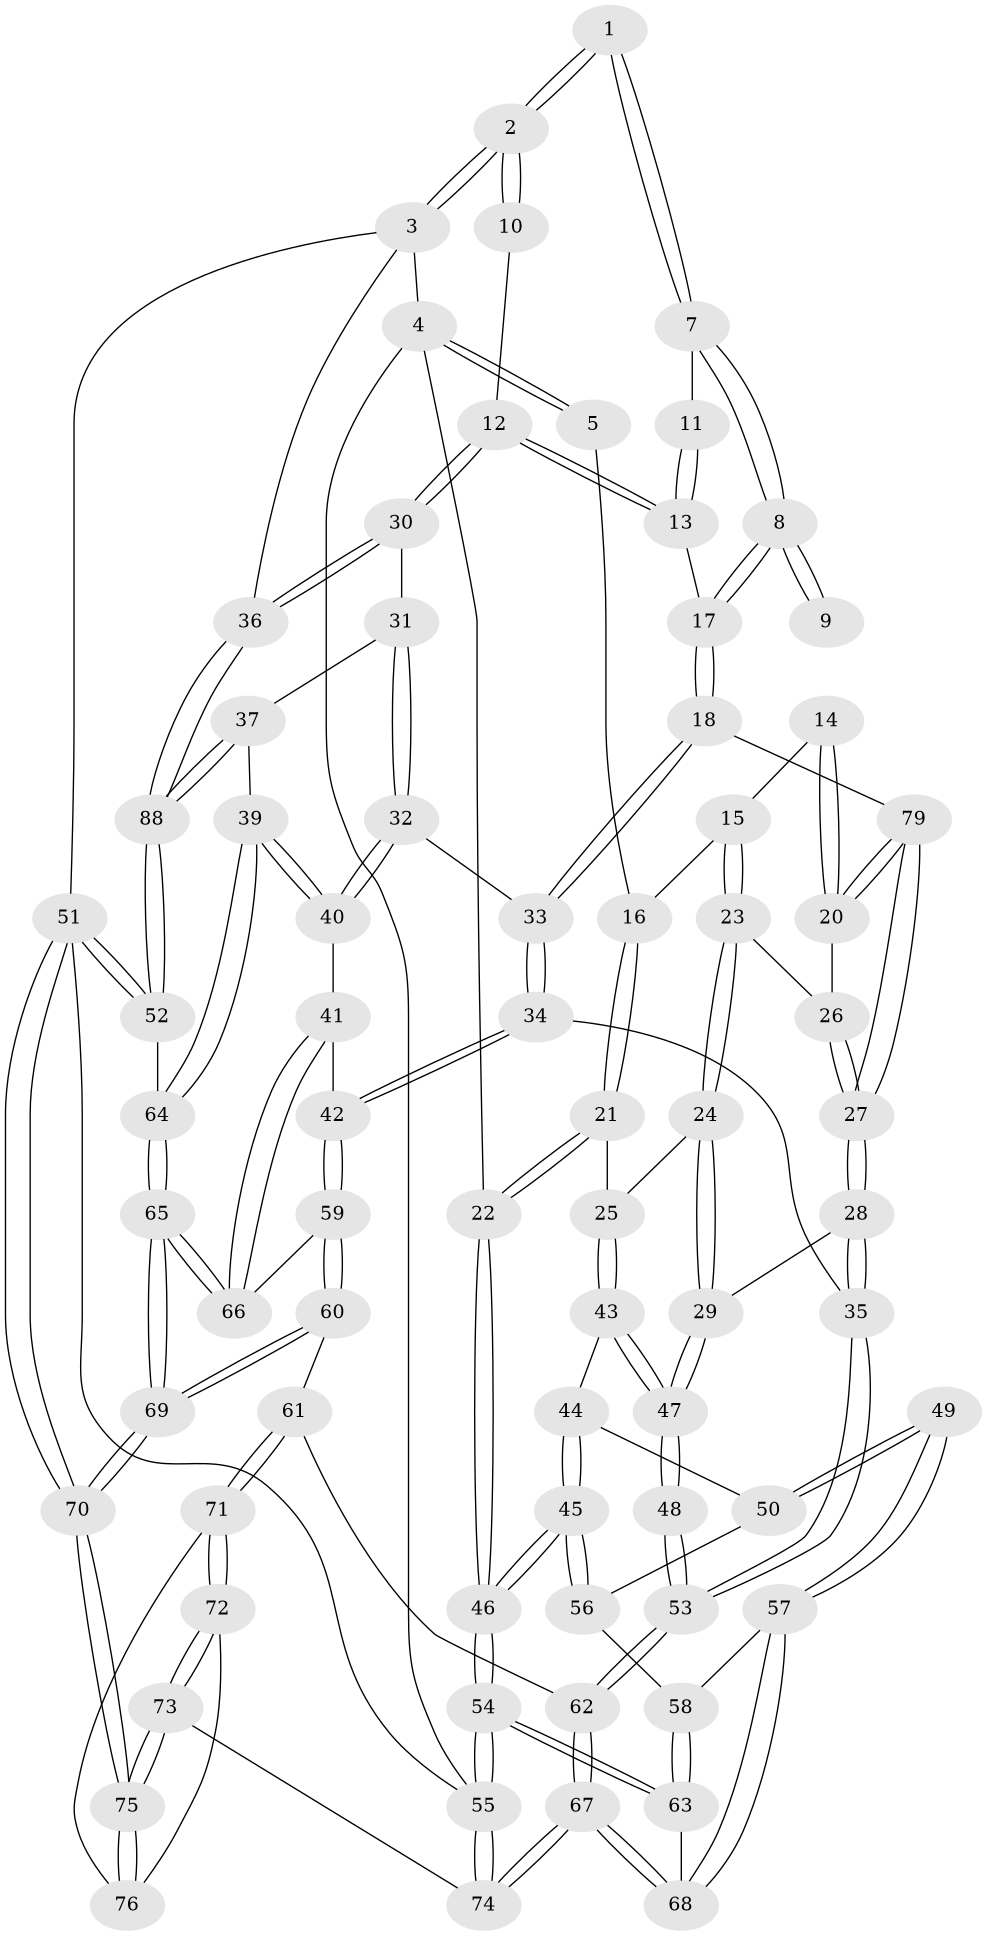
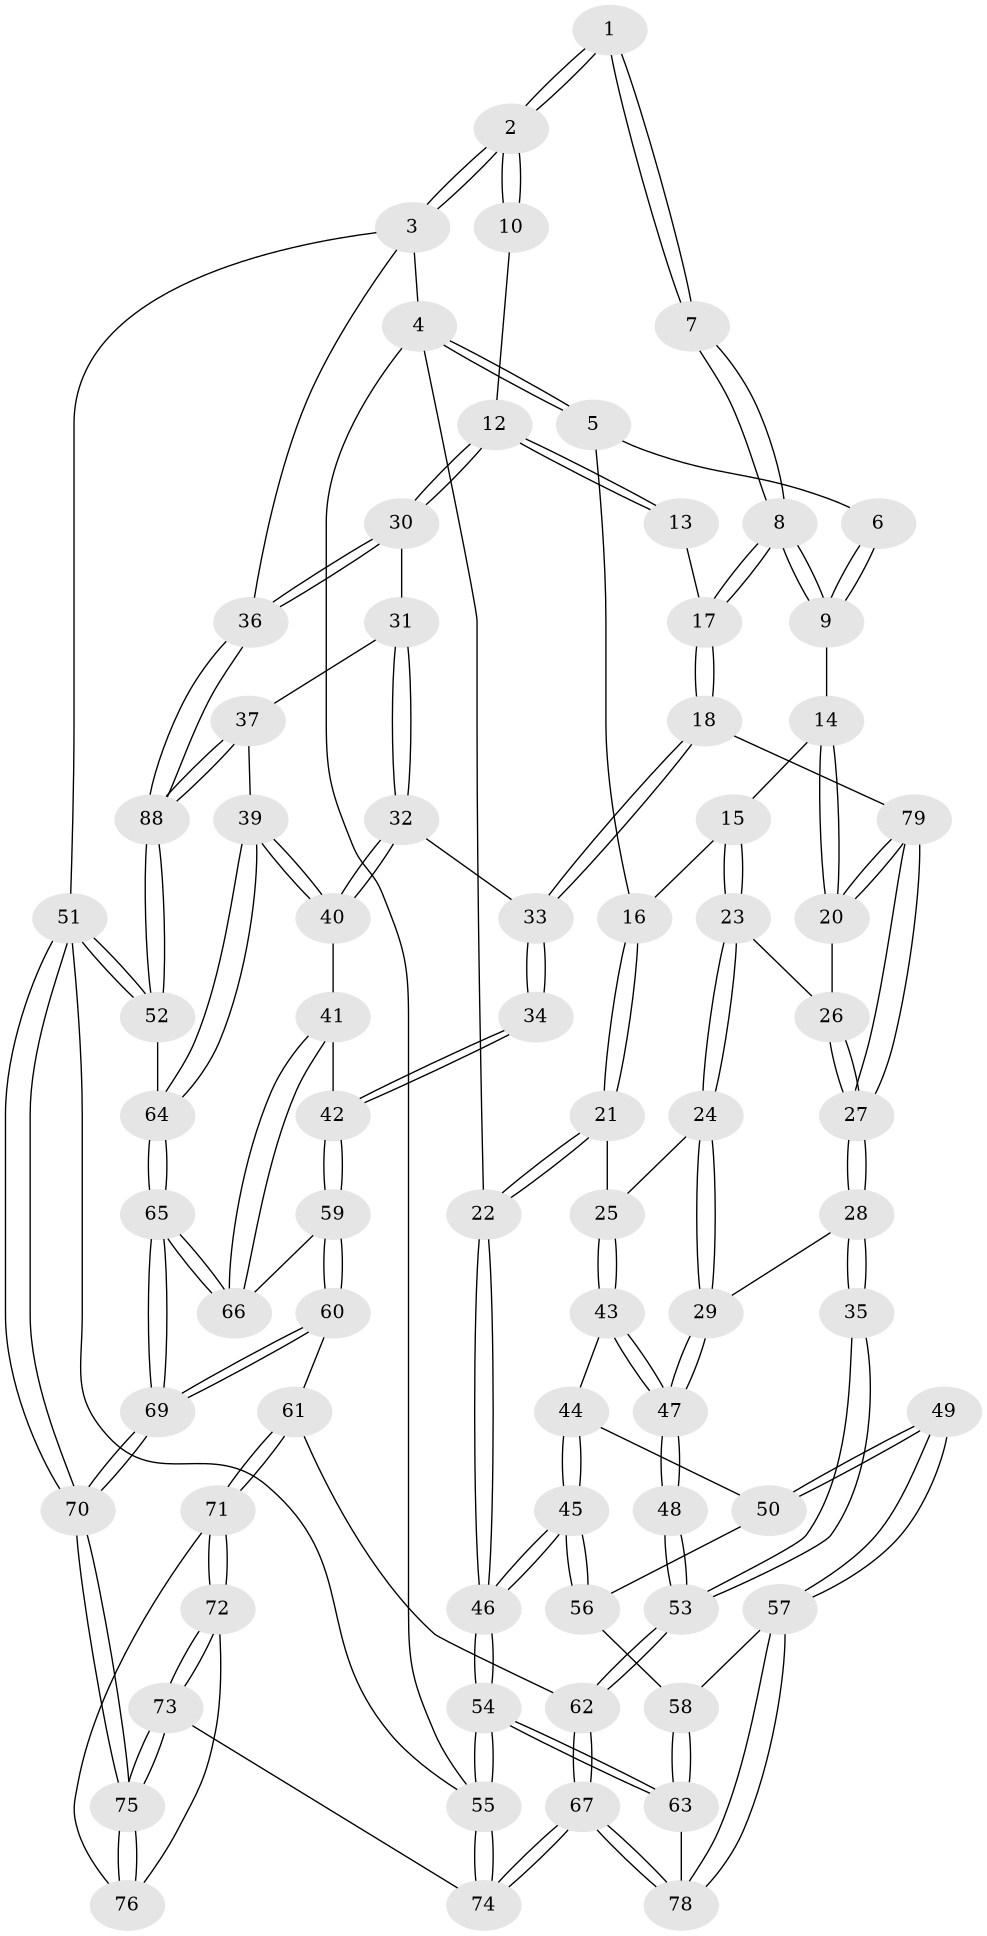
node "11": removed
node "6": added
edge "9" -- "14": added
edge "34" -- "35": removed
node "68": label "68" -> "78"
